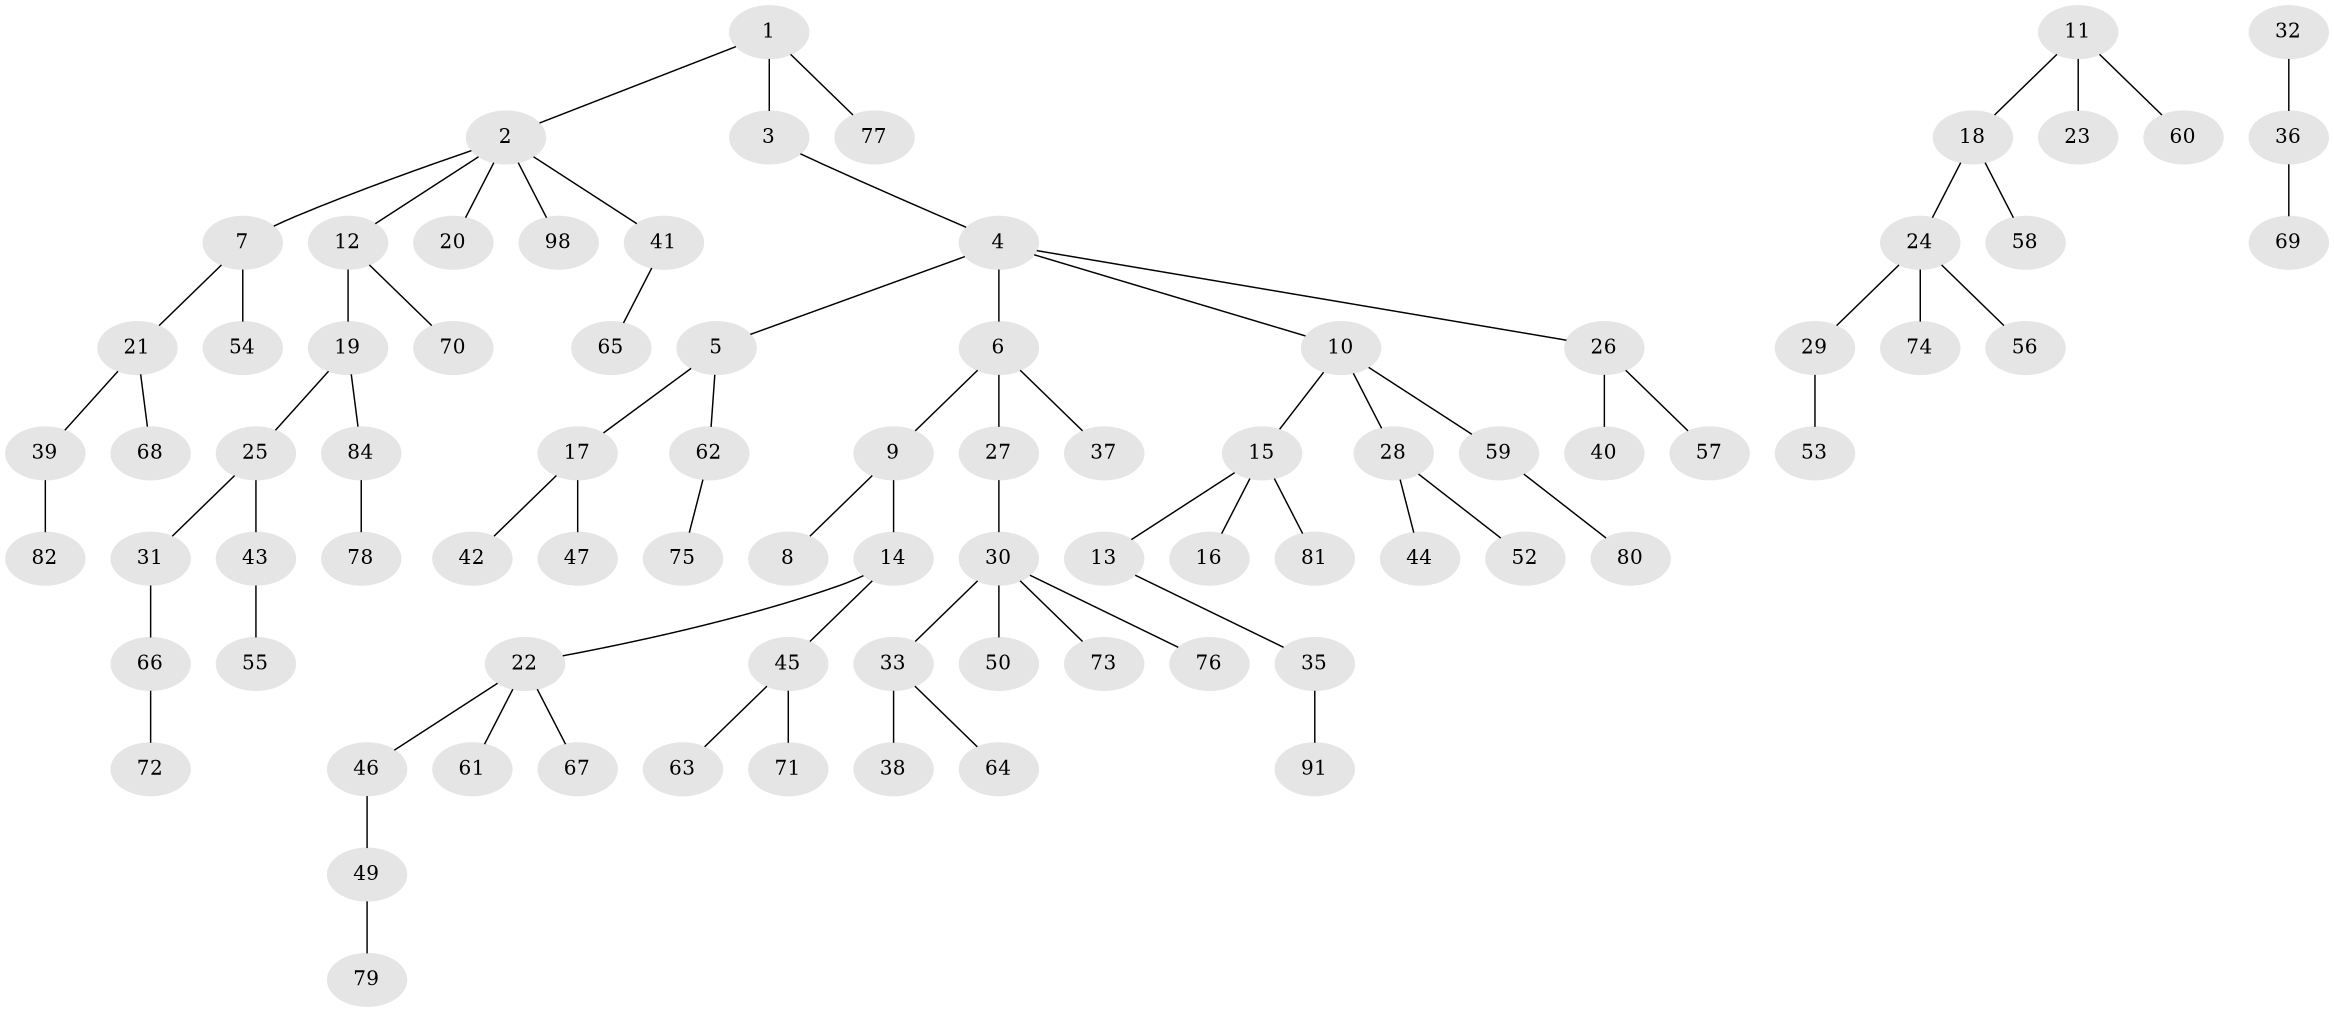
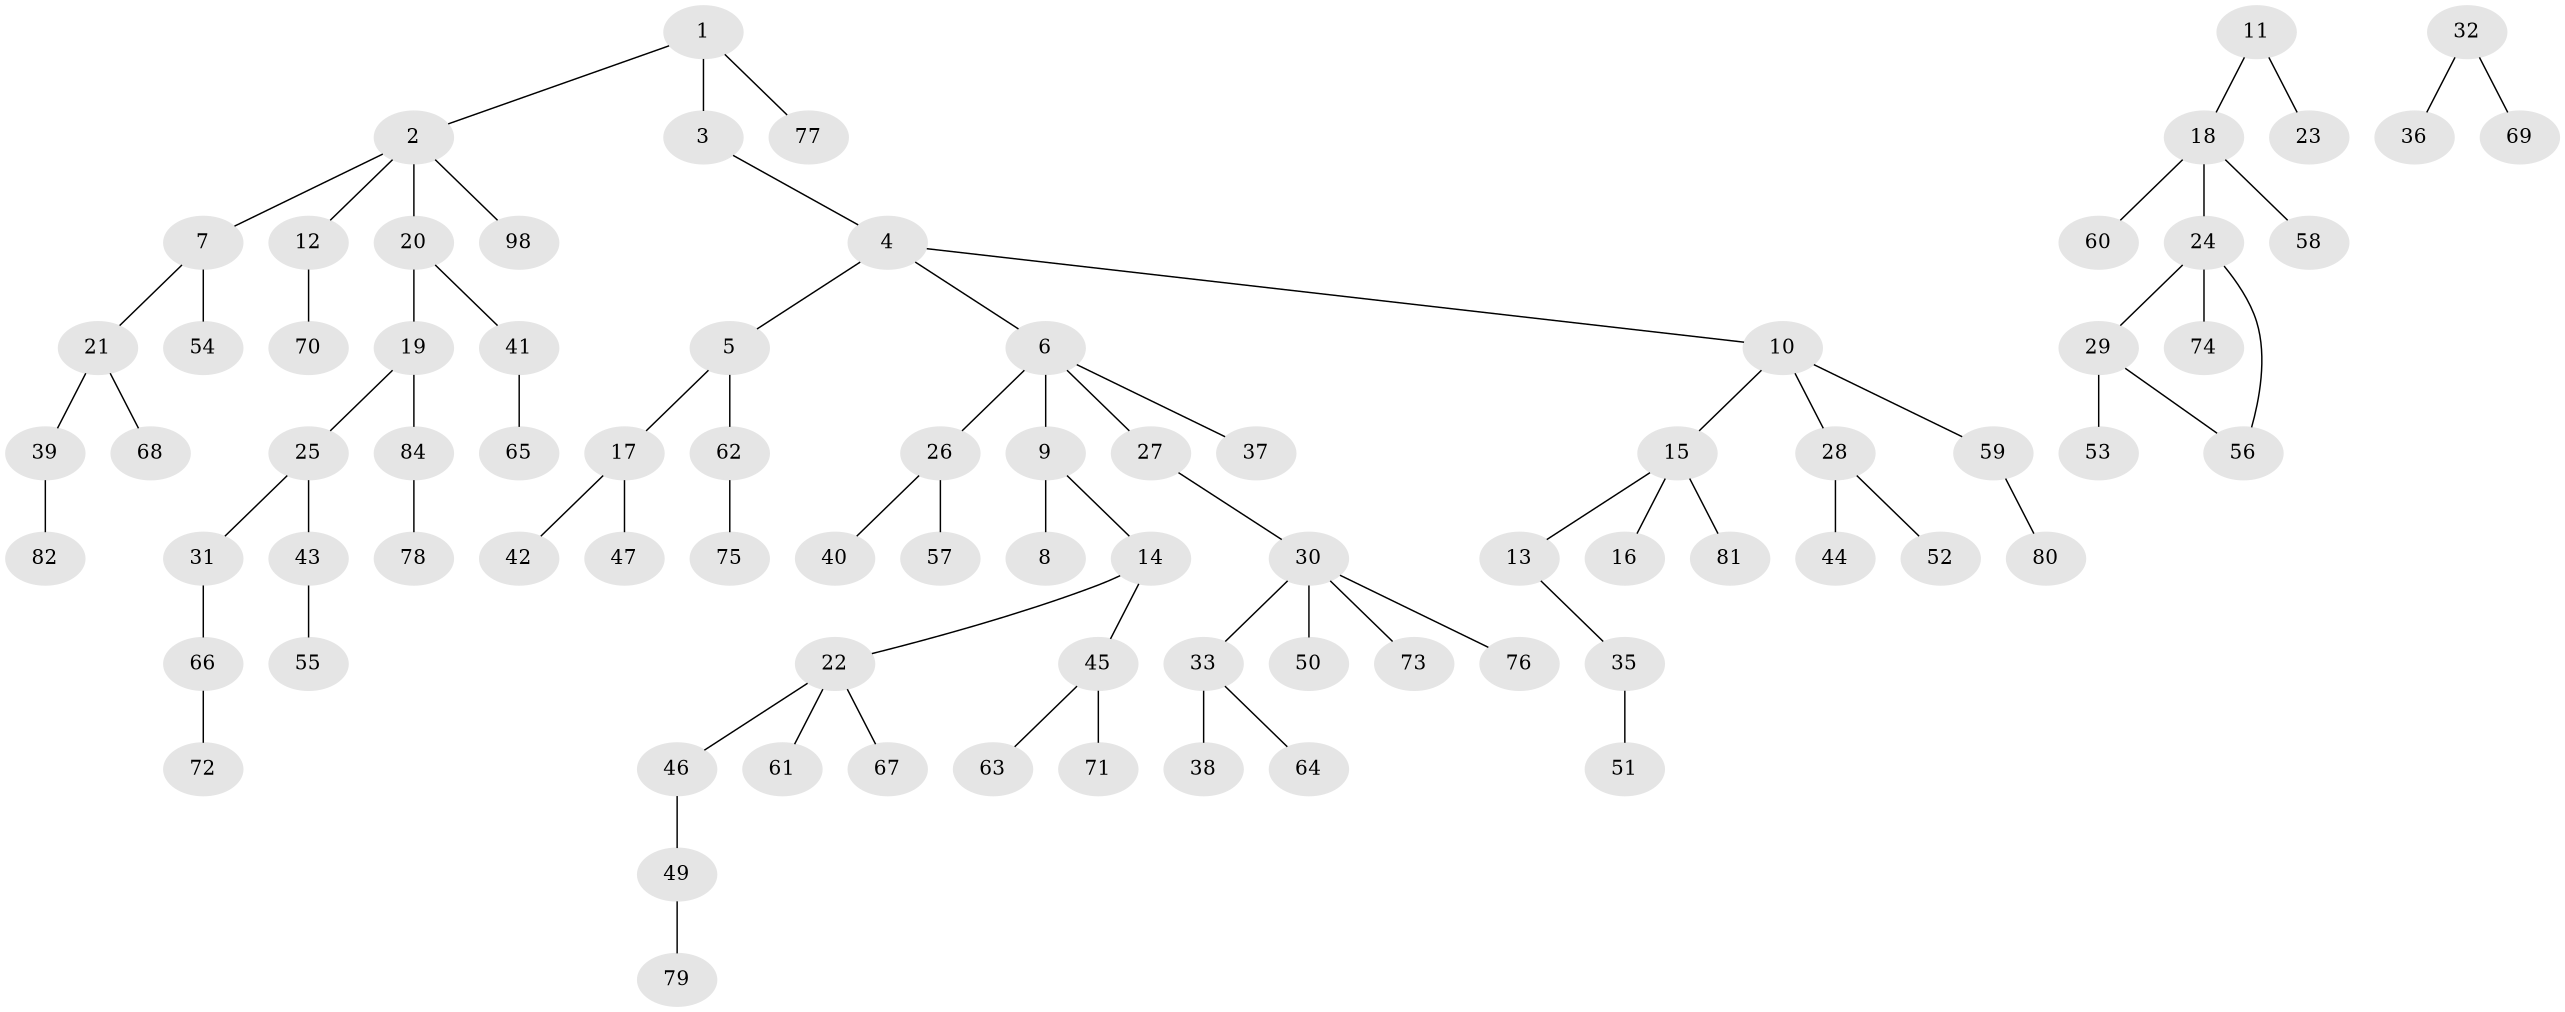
edge "11" -- "60": now "18" -- "60"
edge "2" -- "41": now "20" -- "41"
edge "36" -- "69": now "32" -- "69"
edge "4" -- "26": now "6" -- "26"
edge "12" -- "19": now "20" -- "19"
edge "29" -- "56": added
node "91": label "91" -> "51"
